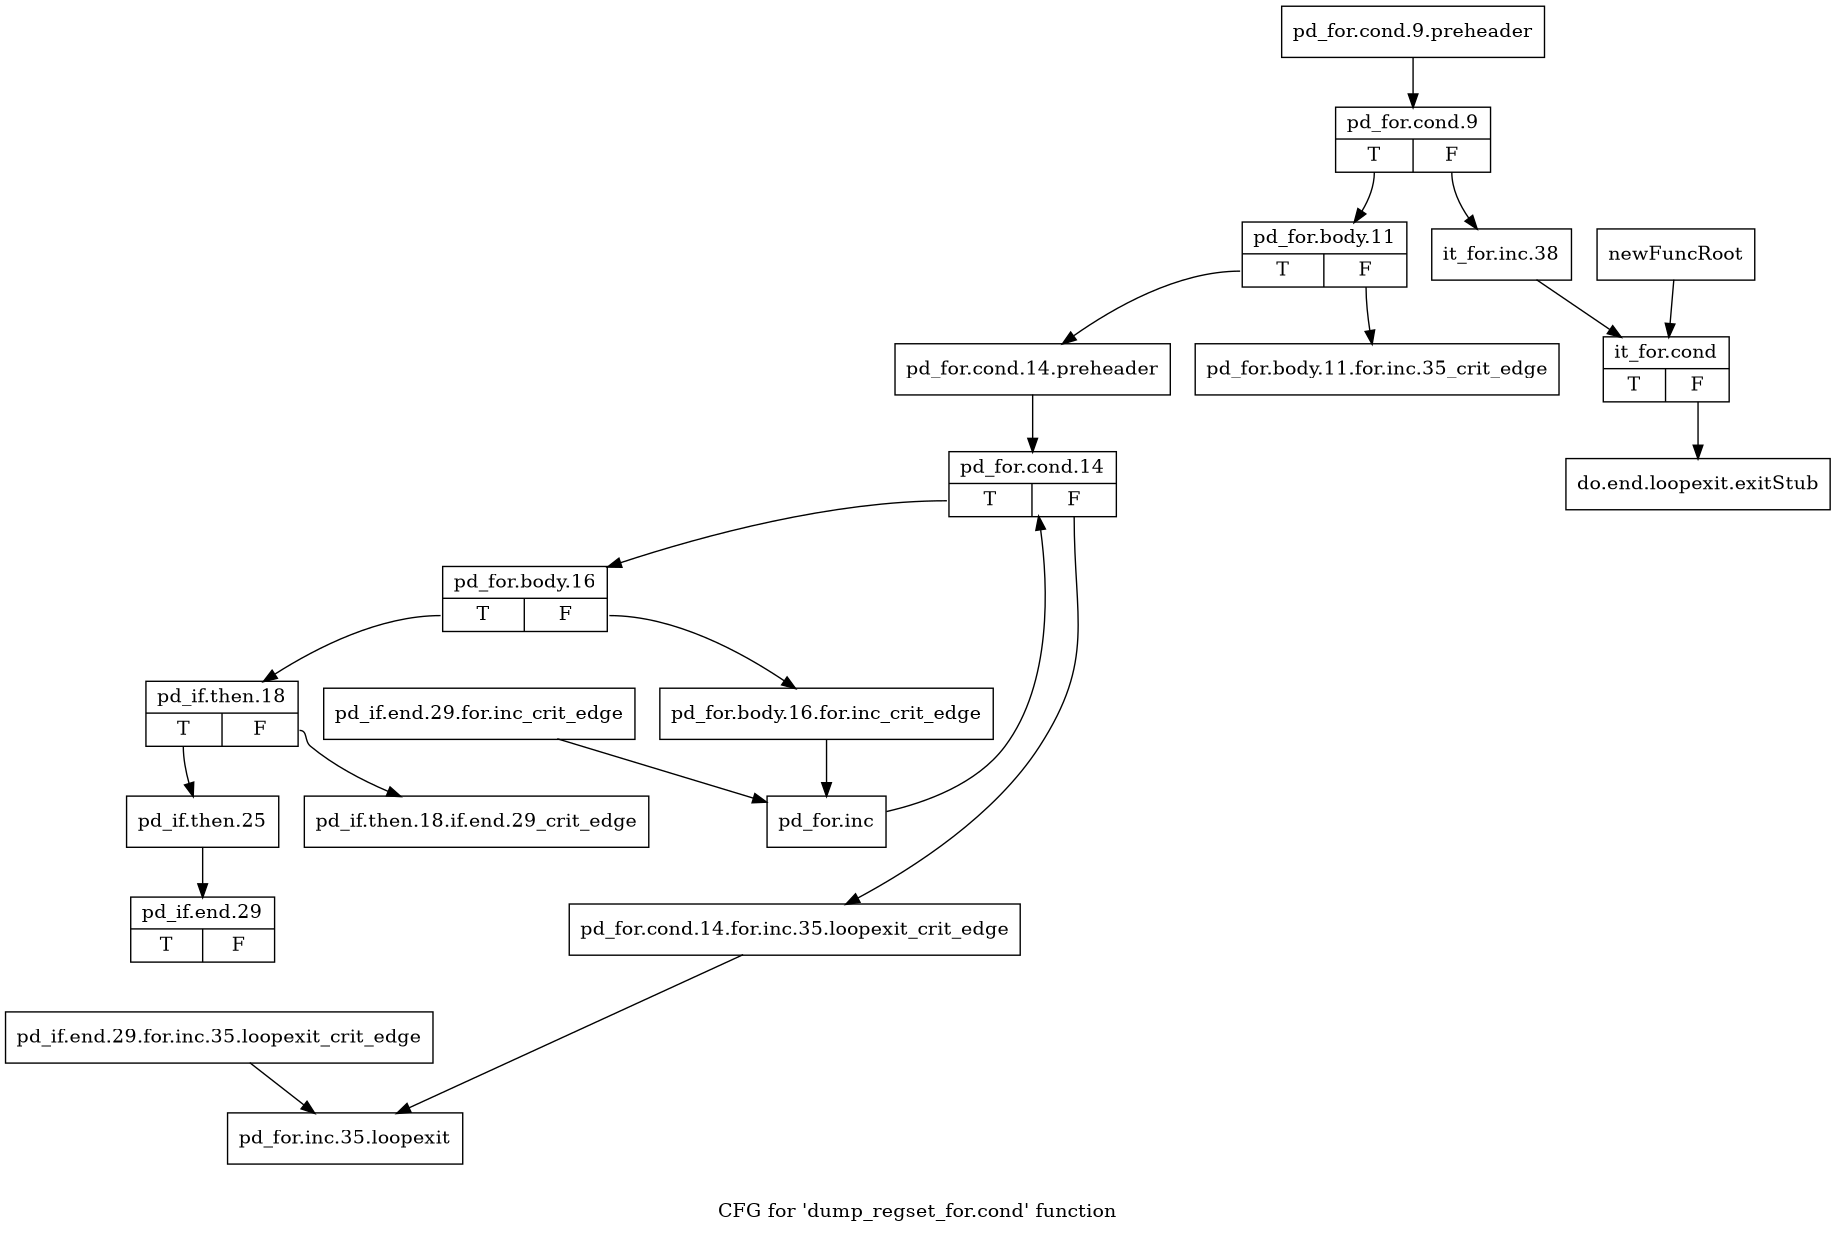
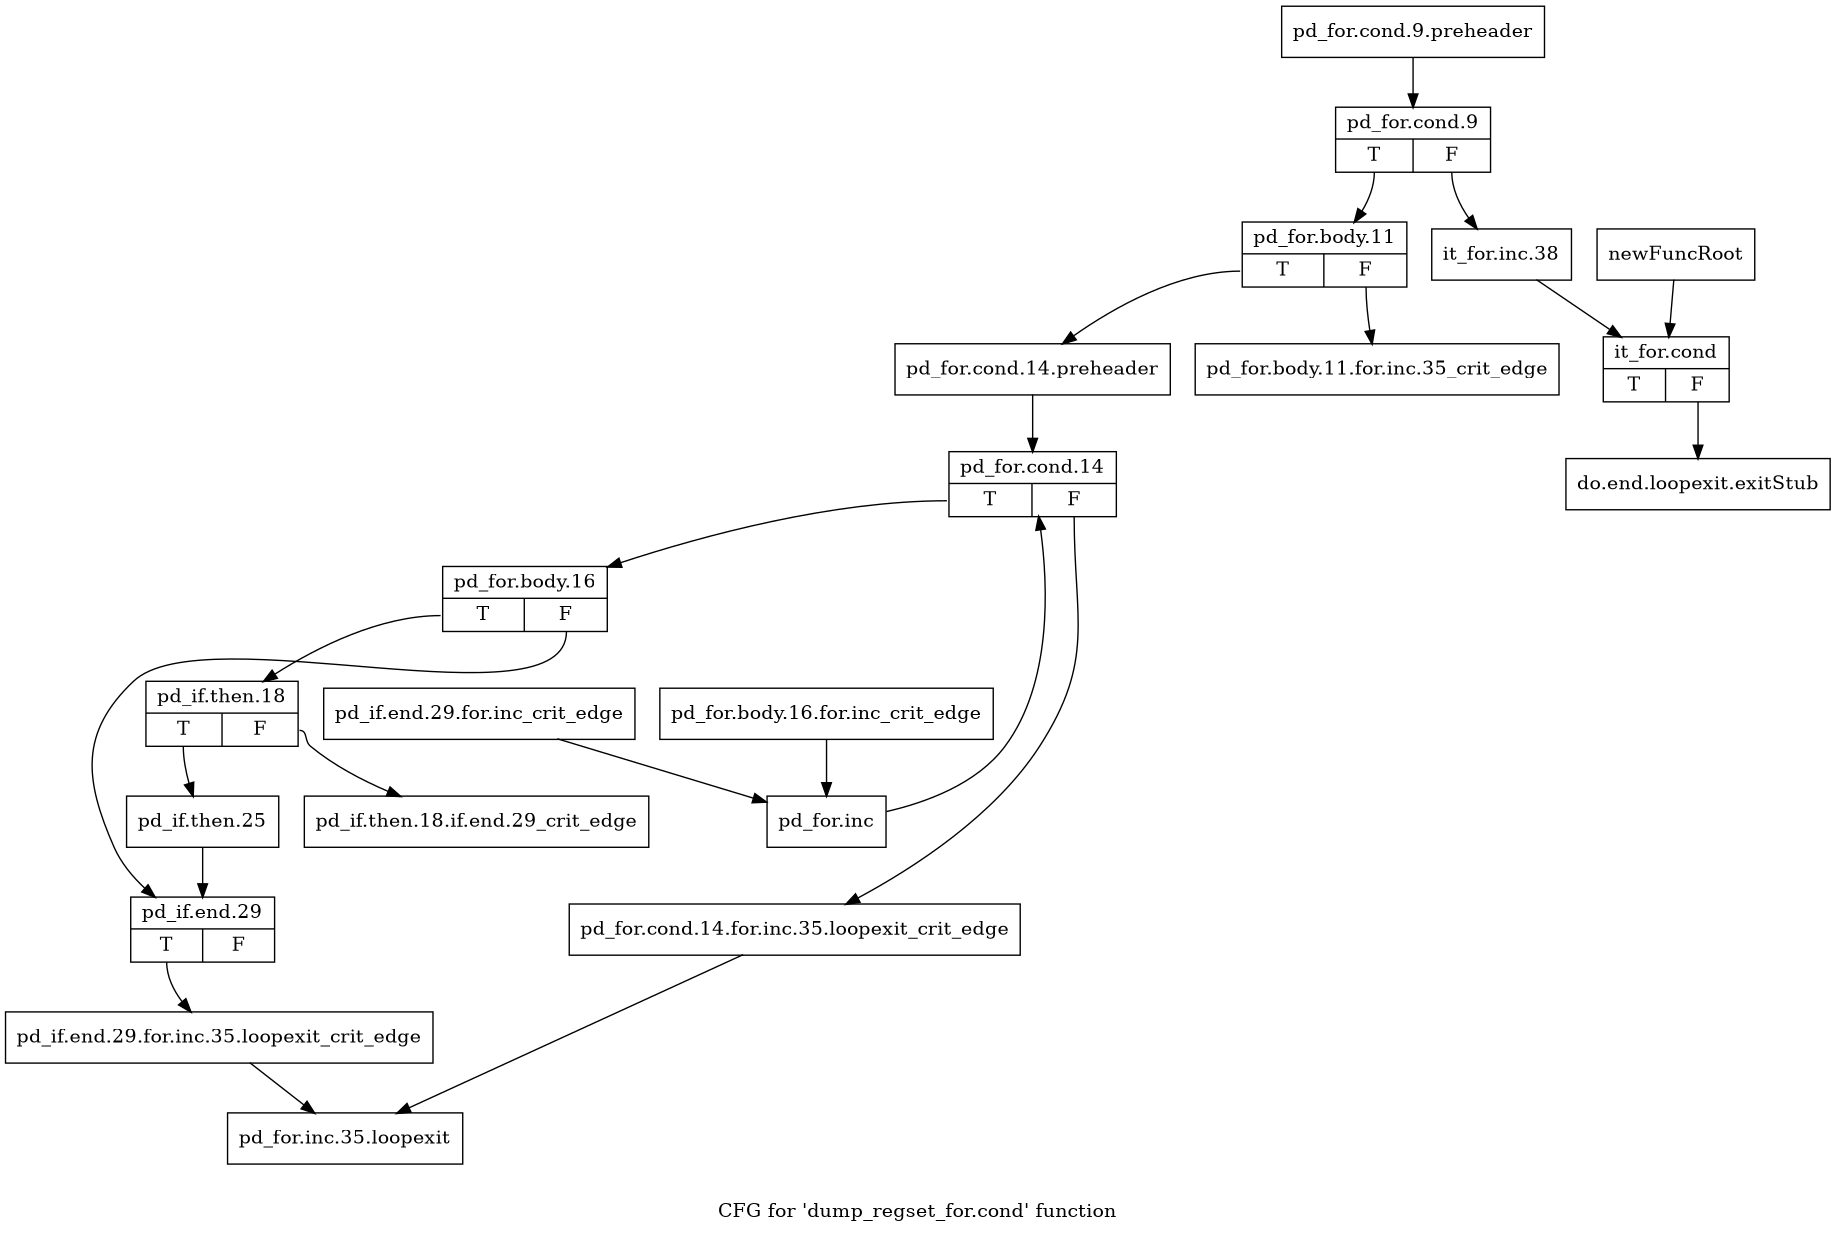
edge "pd_for.body.16" -> "pd_for.body.16.for.inc_crit_edge": now "pd_for.body.16" -> "pd_if.end.29"
edge "pd_if.end.29" -> "pd_if.end.29.for.inc.35.loopexit_crit_edge": added
